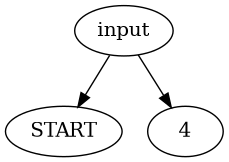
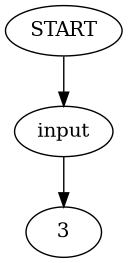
edge "input" -> "START": reversed
node "4": label "4" -> "3"
